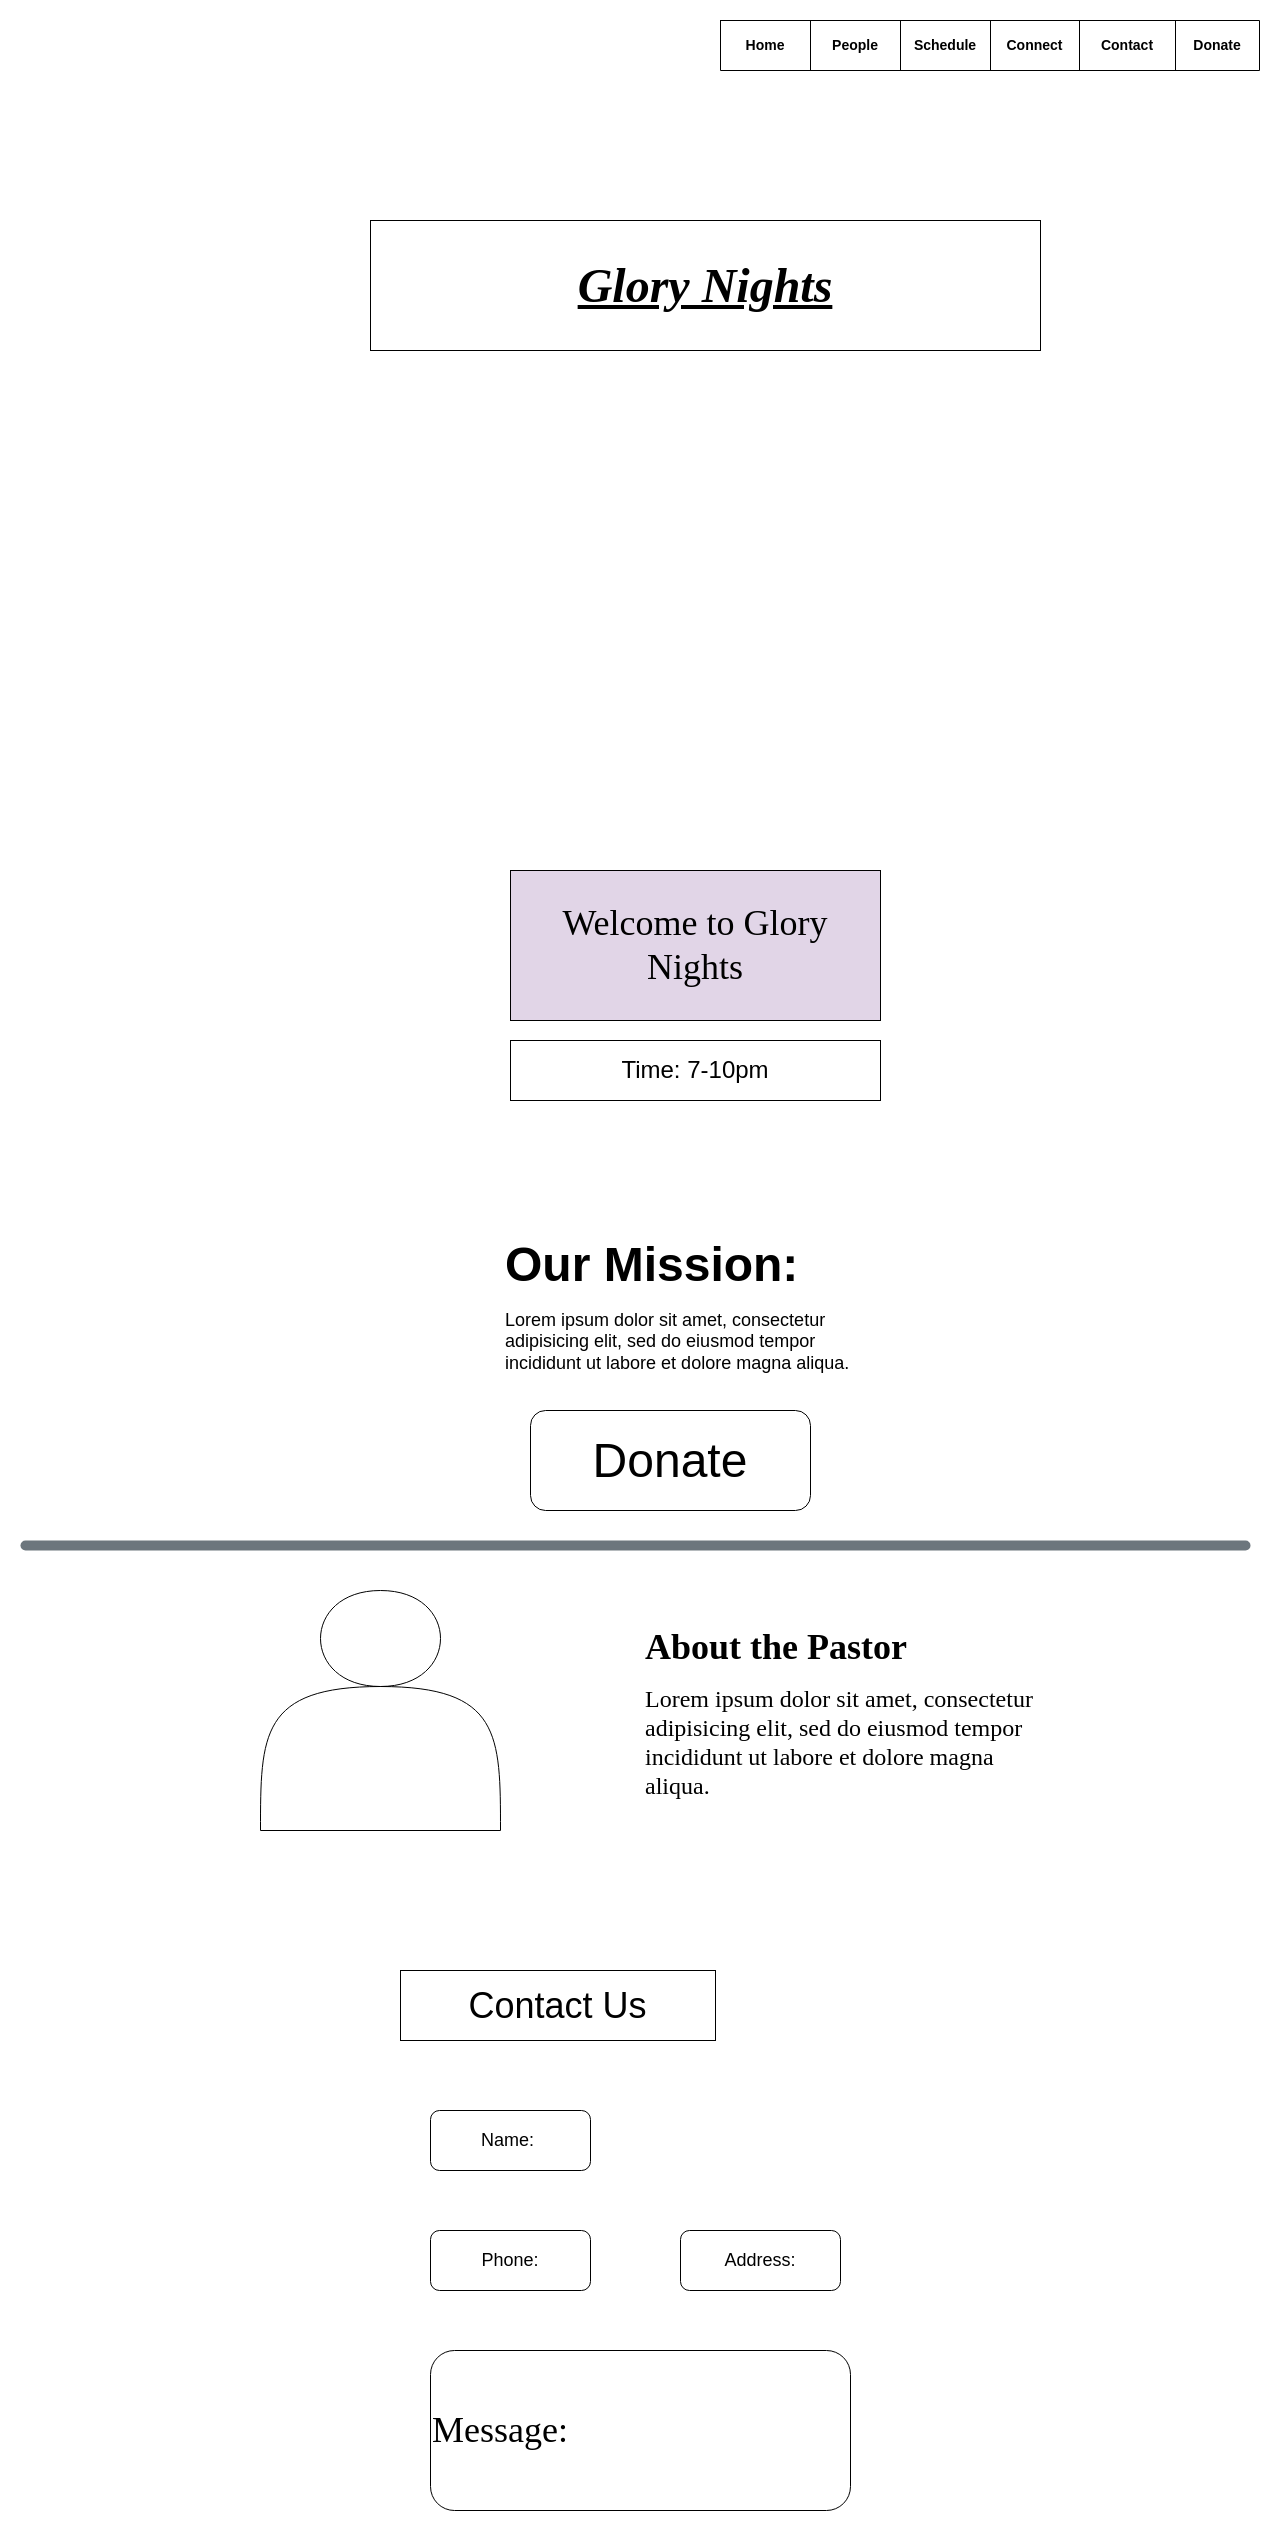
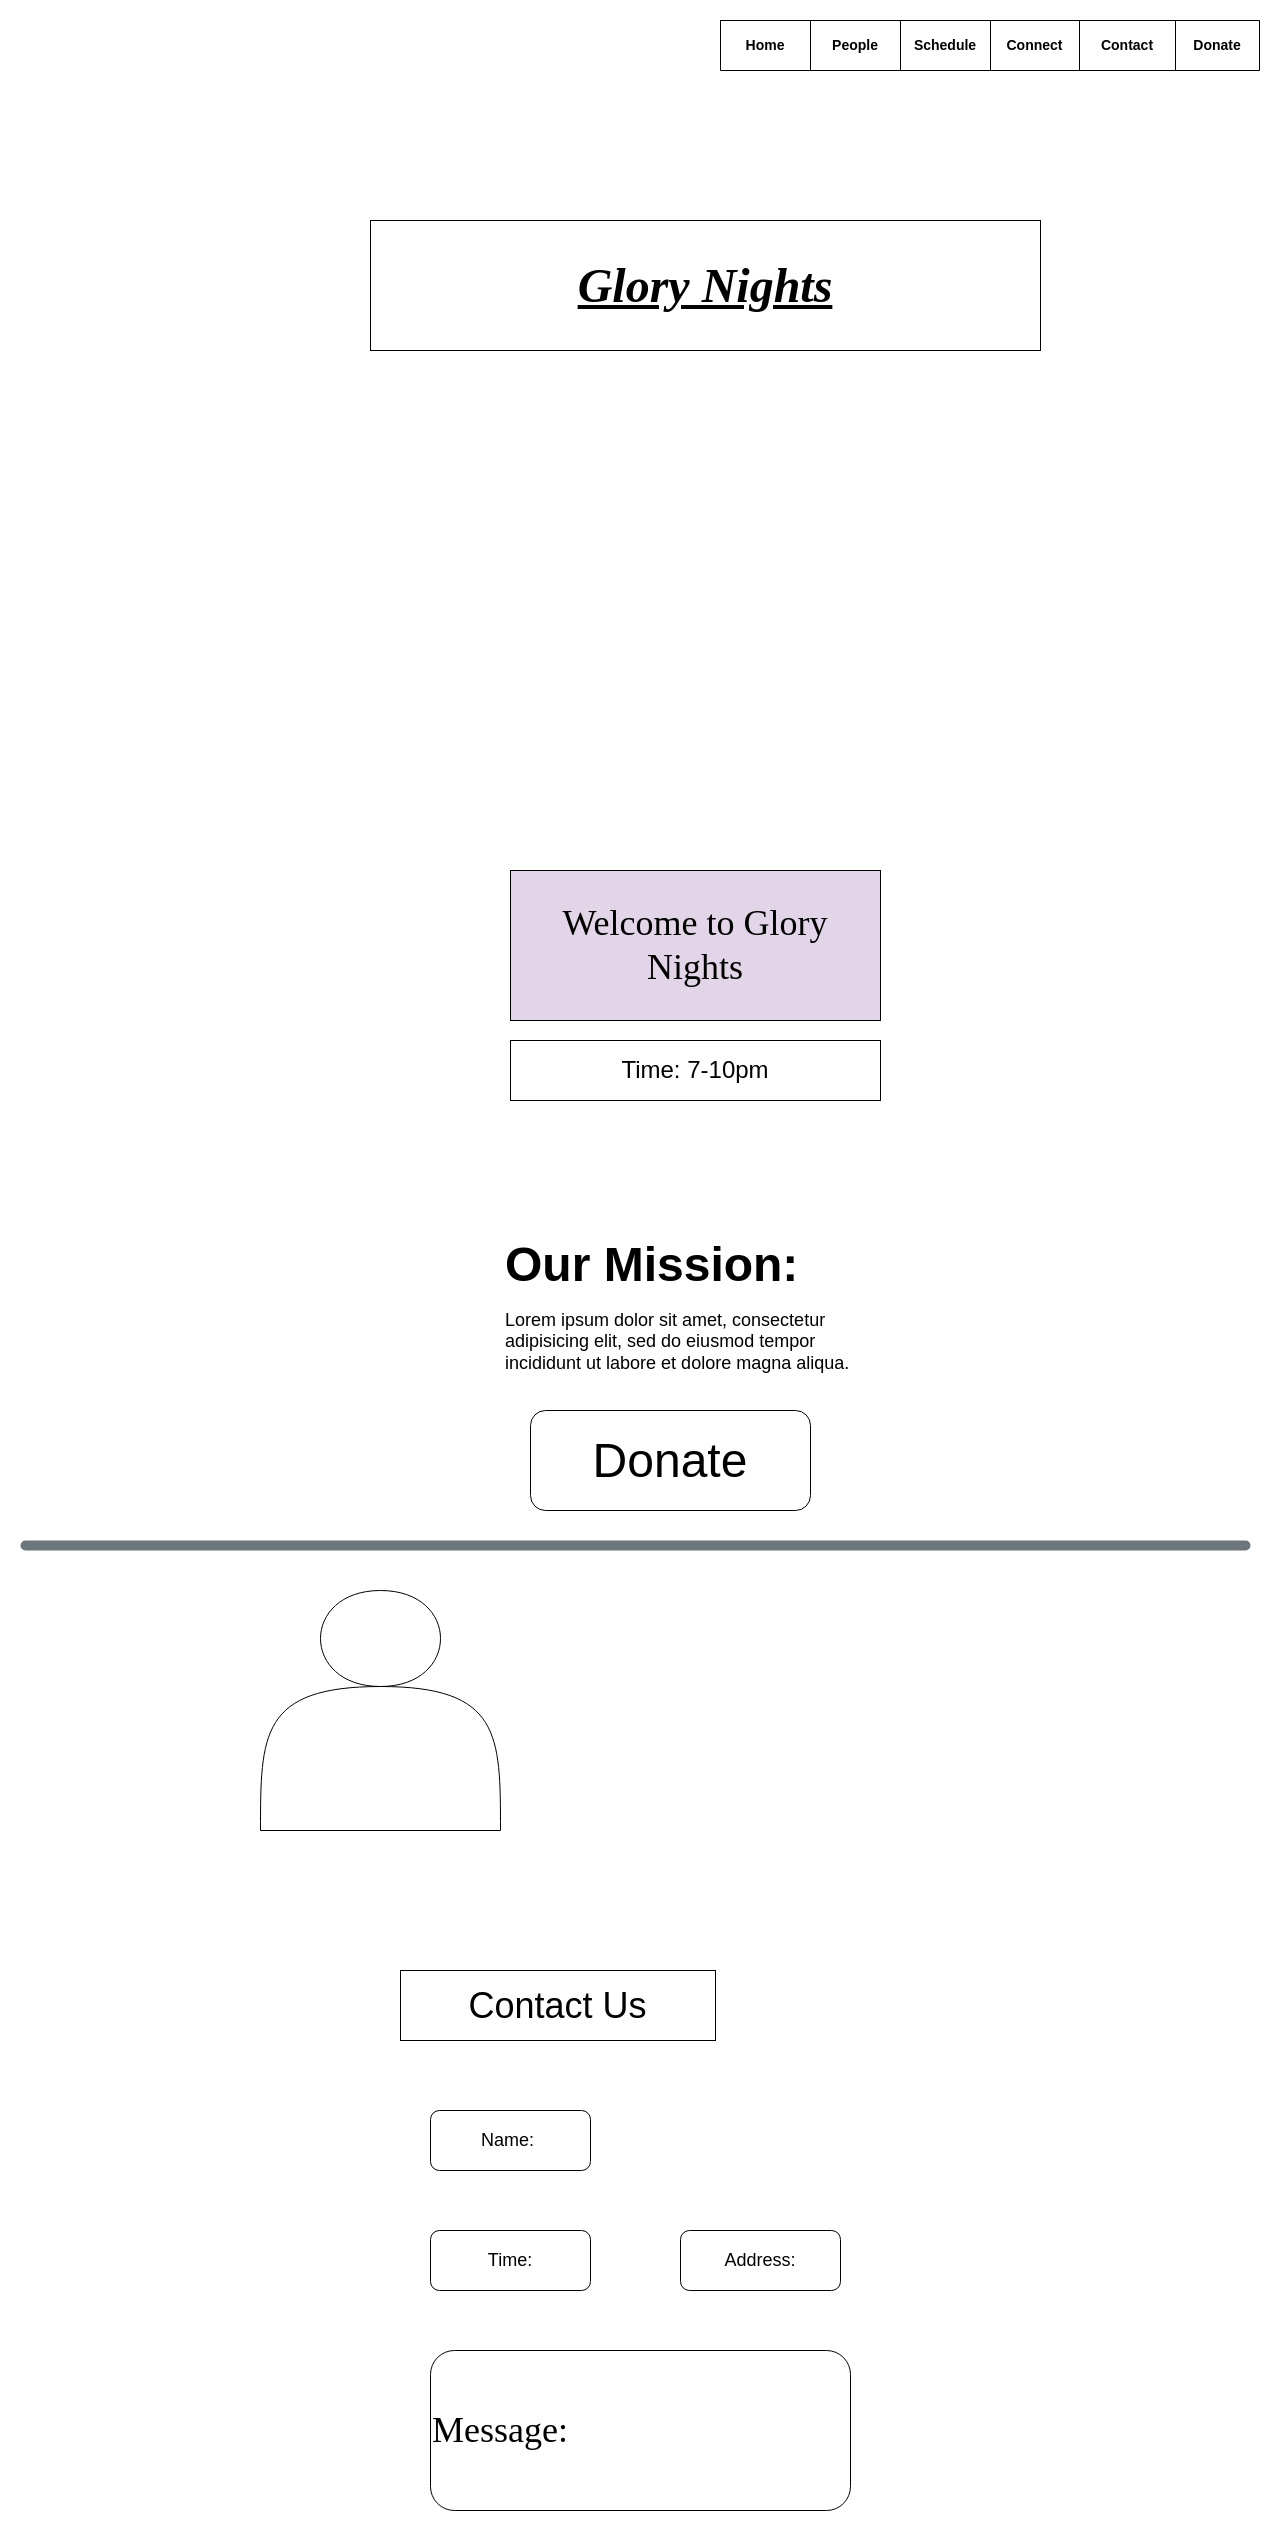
node "About the PastorLorem ipsum dolor sit amet, consectetur adipisicing elit, sed do eiusmod tempor incididunt ut labore et dolore magna aliqua.": removed
node "Phone:": label "Phone:" -> "Time:"
